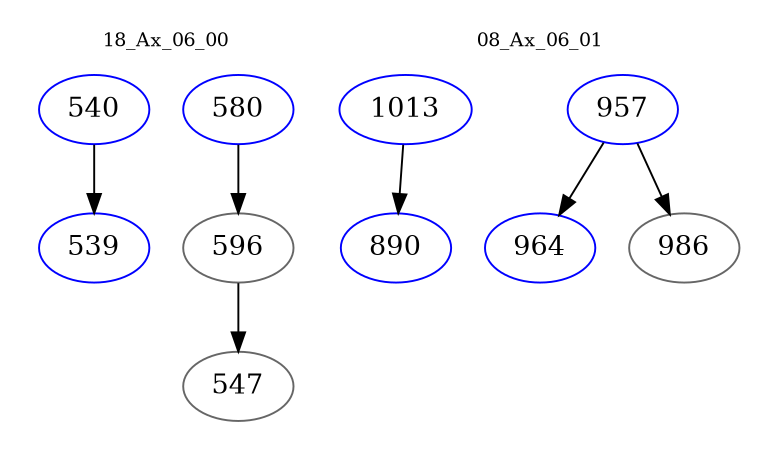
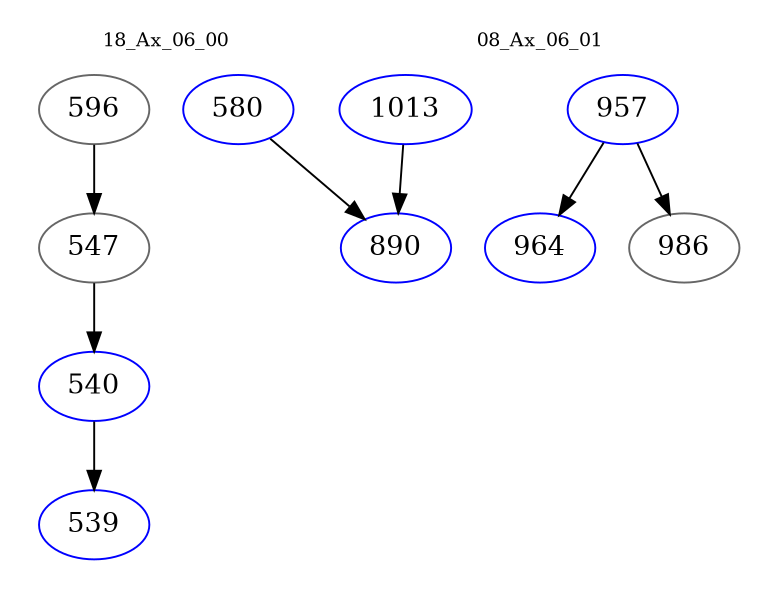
edge "580" -> "596": now "580" -> "890"
edge "547" -> "540": added
